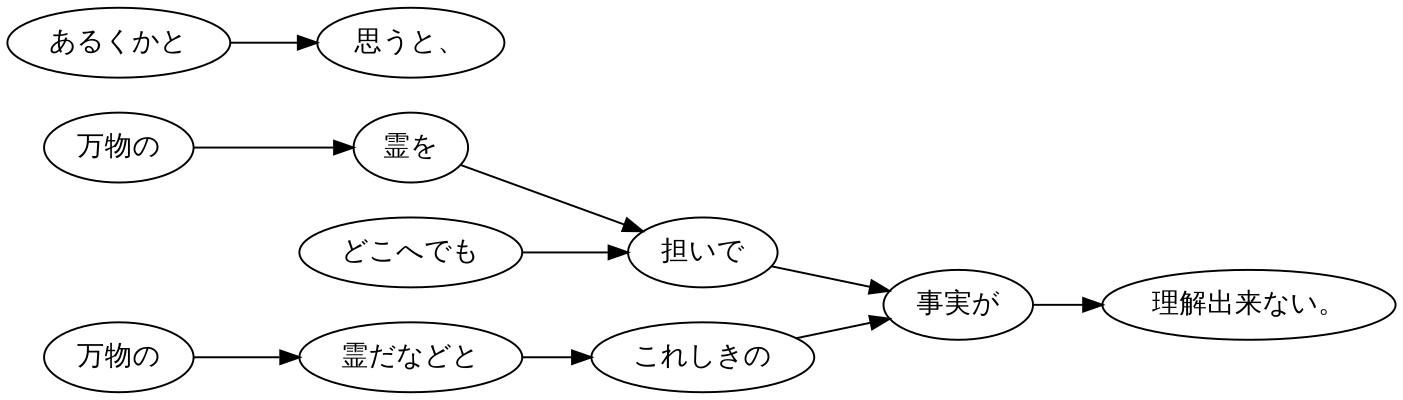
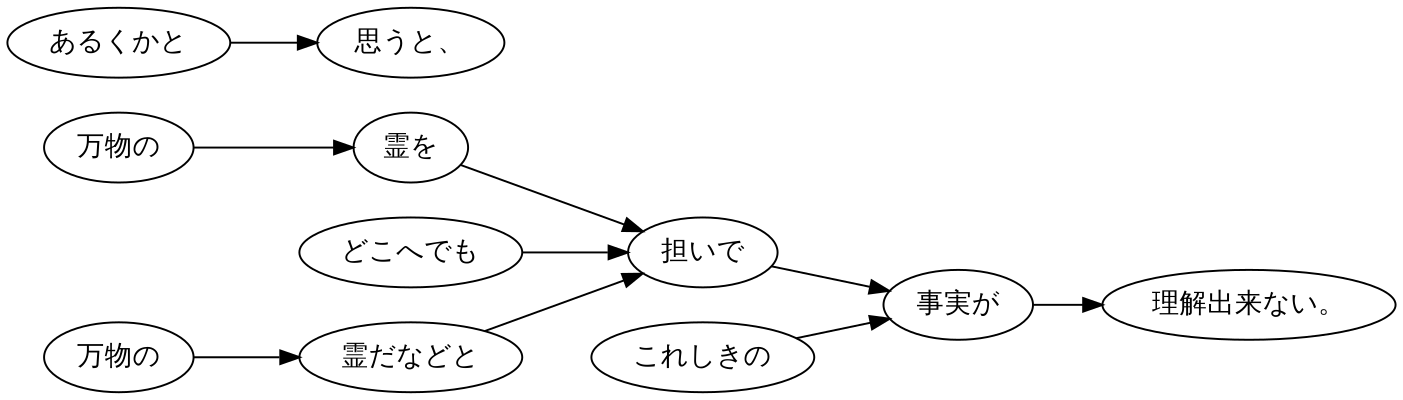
edge "霊だなどと" -> "これしきの": now "霊だなどと" -> "担いで"
